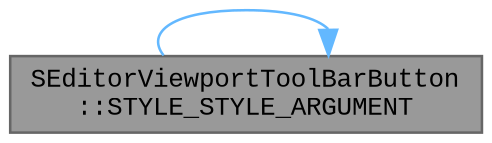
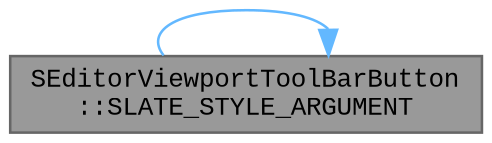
node "SEditorViewportToolBarButton ::STYLE_STYLE_ARGUMENT": label "SEditorViewportToolBarButton ::STYLE_STYLE_ARGUMENT" -> "SEditorViewportToolBarButton ::SLATE_STYLE_ARGUMENT"
